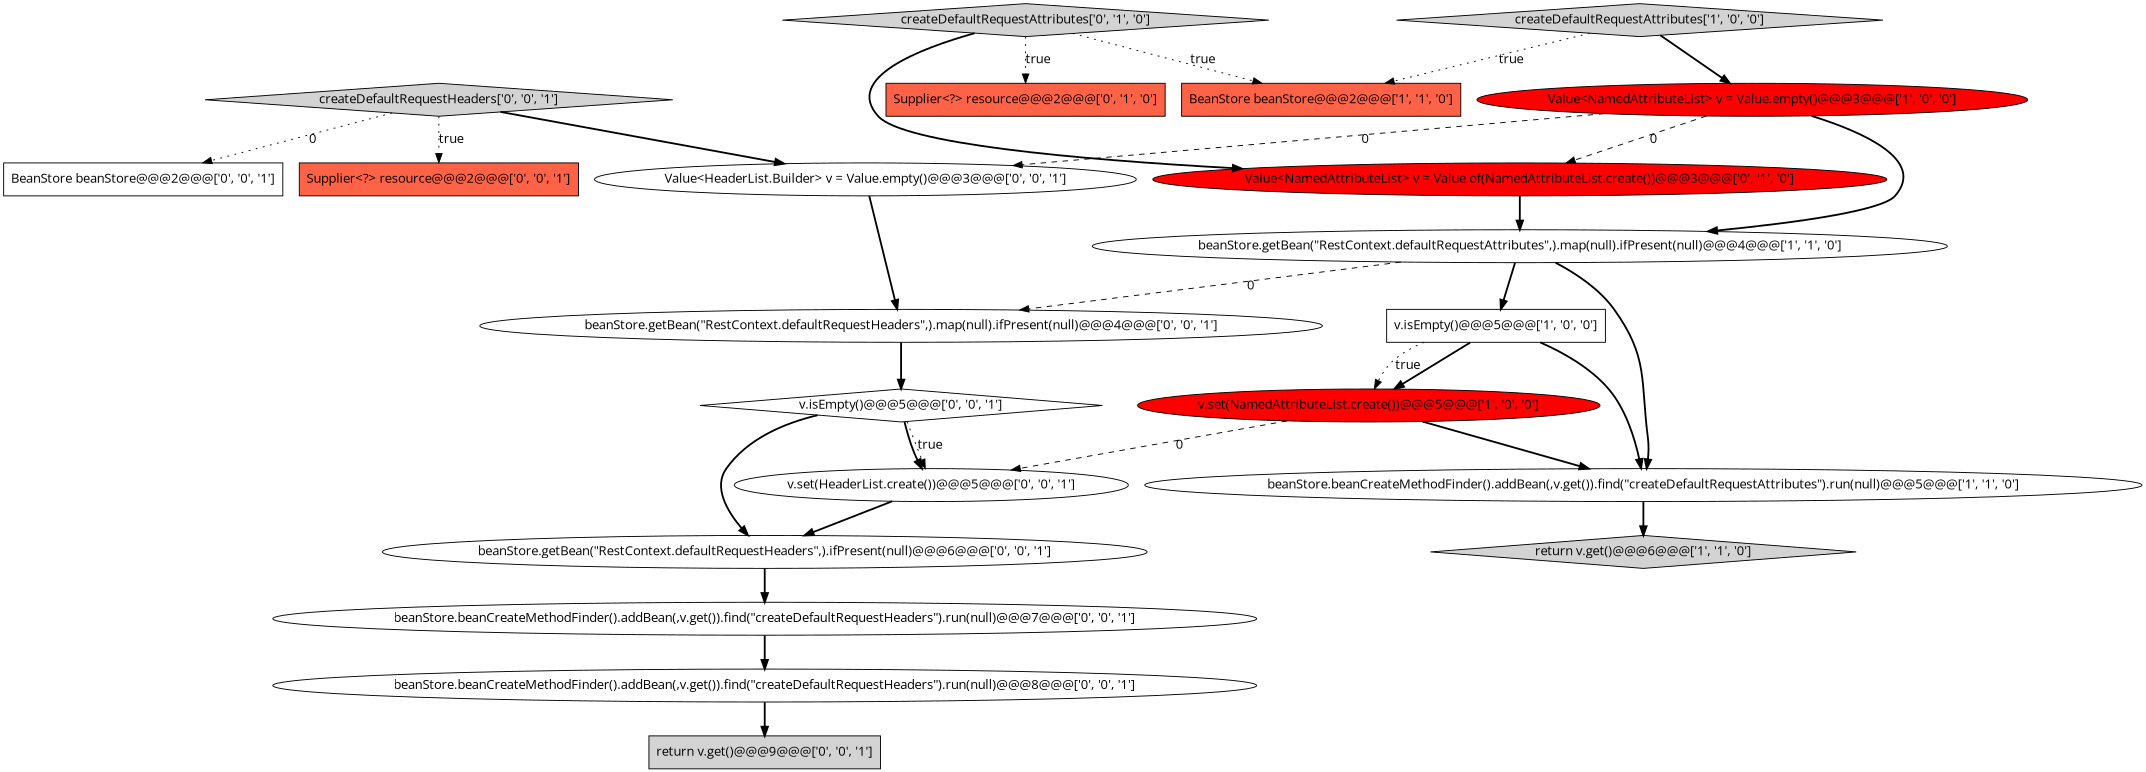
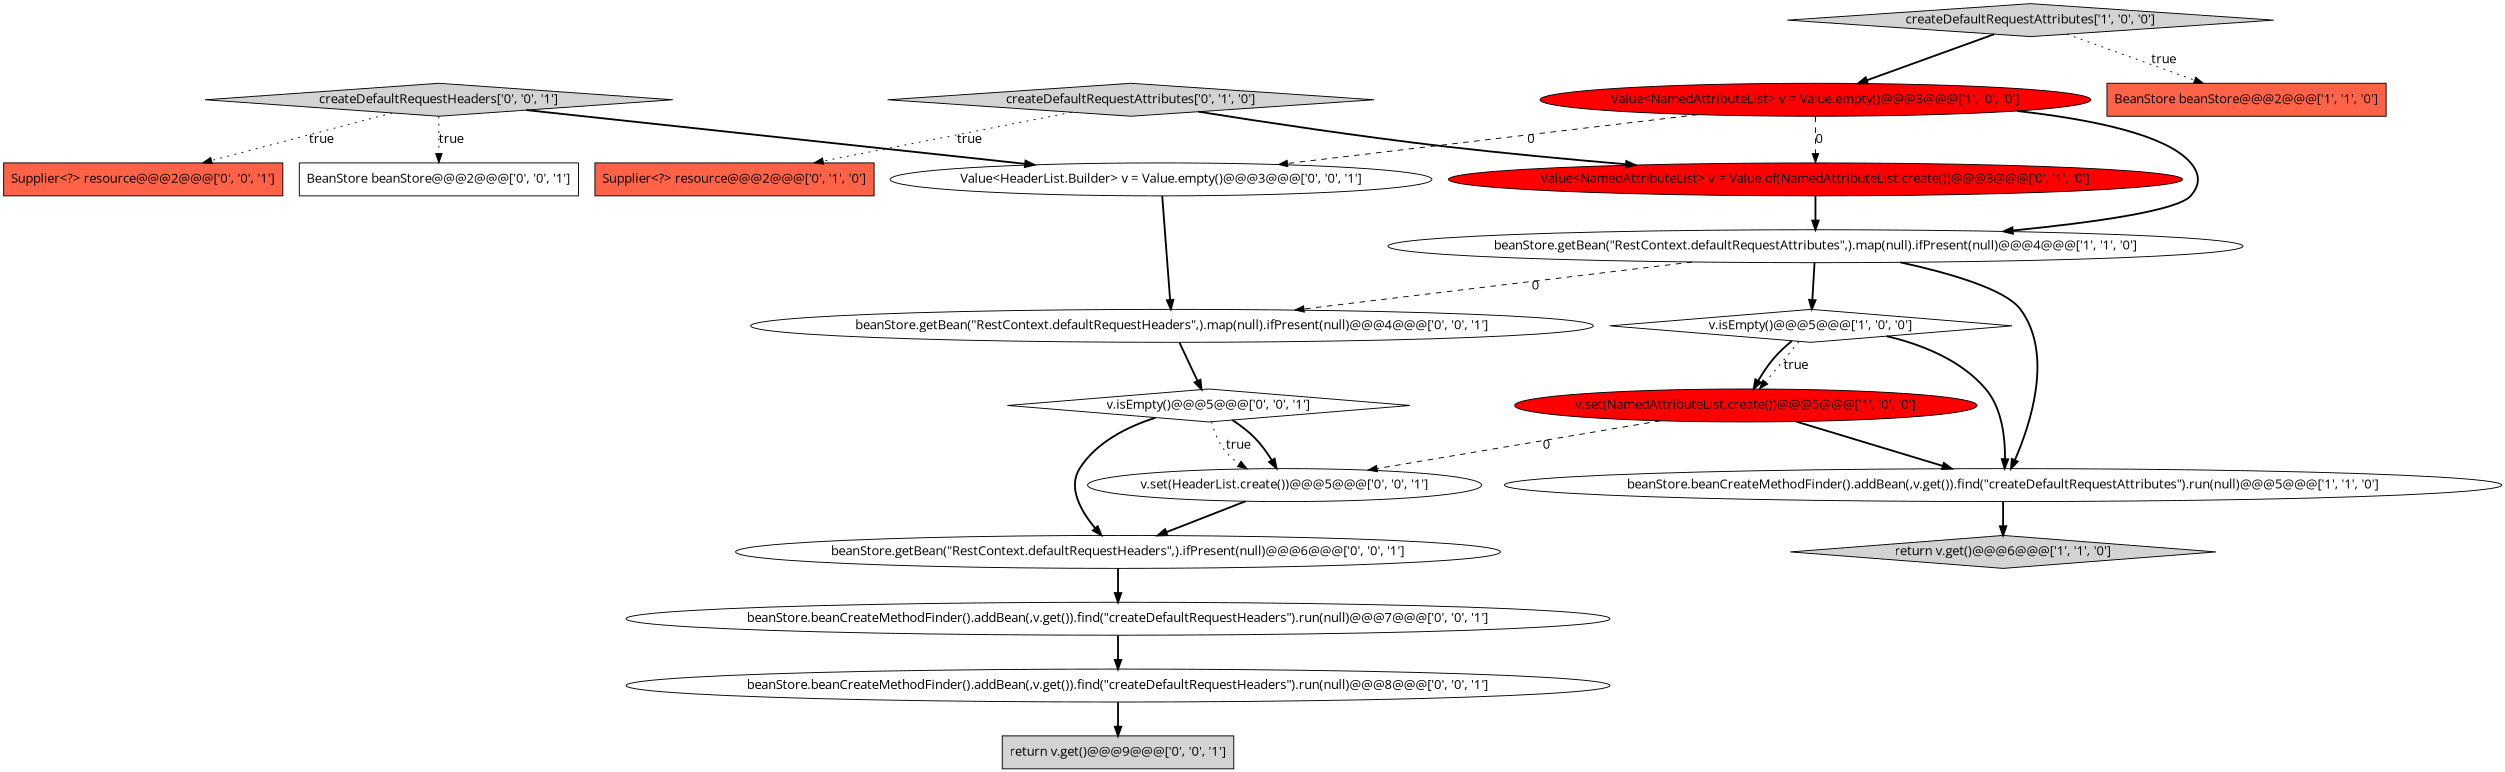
edge "createDefaultRequestAttributes['0', '1', '0']" -> "BeanStore beanStore@@@2@@@['1', '1', '0']": removed, label "true"
edge "createDefaultRequestHeaders['0', '0', '1']" -> "BeanStore beanStore@@@2@@@['0', '0', '1']": label "0" -> "true"
node "v.isEmpty()@@@5@@@['1', '0', '0']": shape box -> diamond
